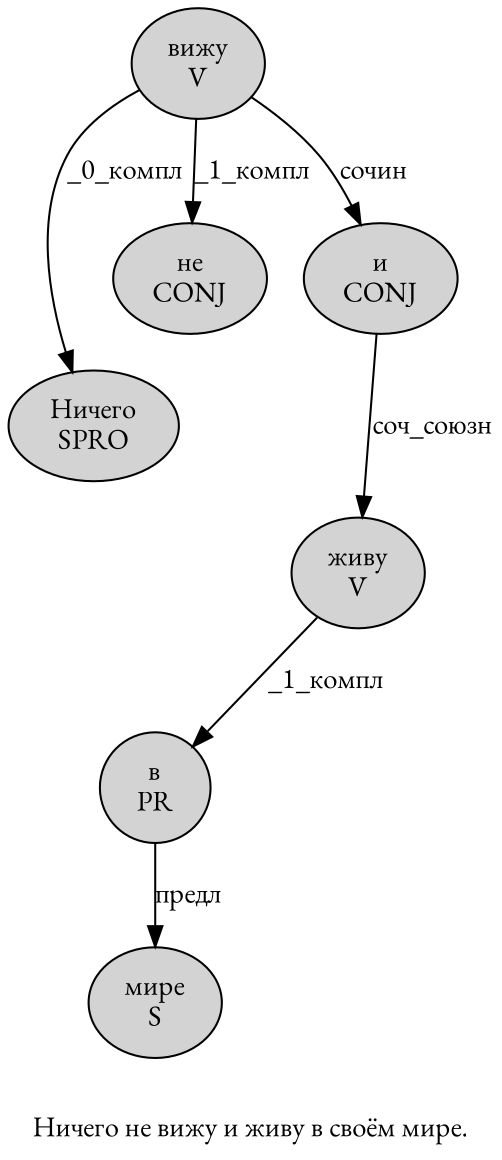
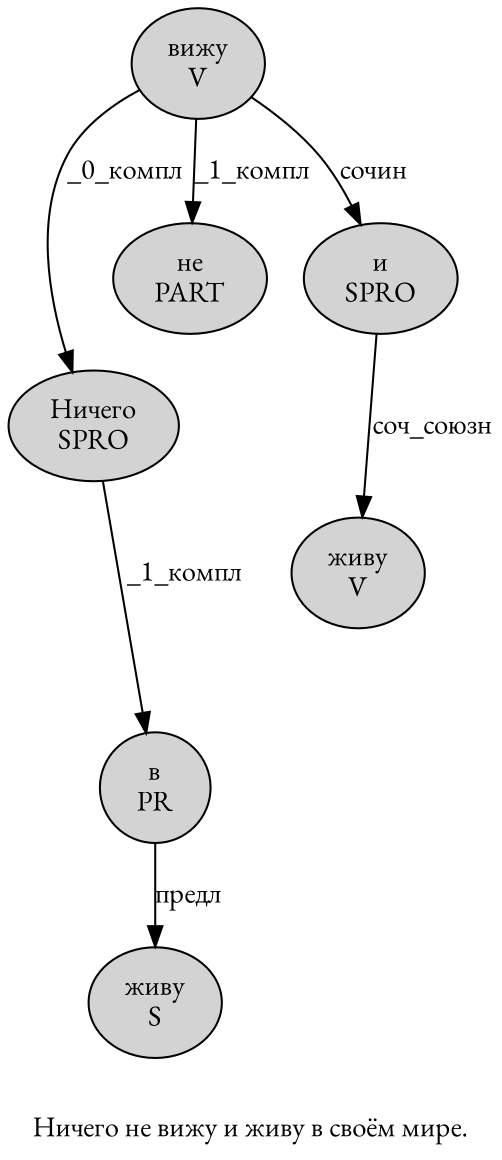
node "не CONJ": label "не CONJ" -> "не PART"
node "и CONJ": label "и CONJ" -> "и SPRO"
edge "живу V" -> "в PR": now "Ничего SPRO" -> "в PR"
node "мире S": label "мире S" -> "живу S"
